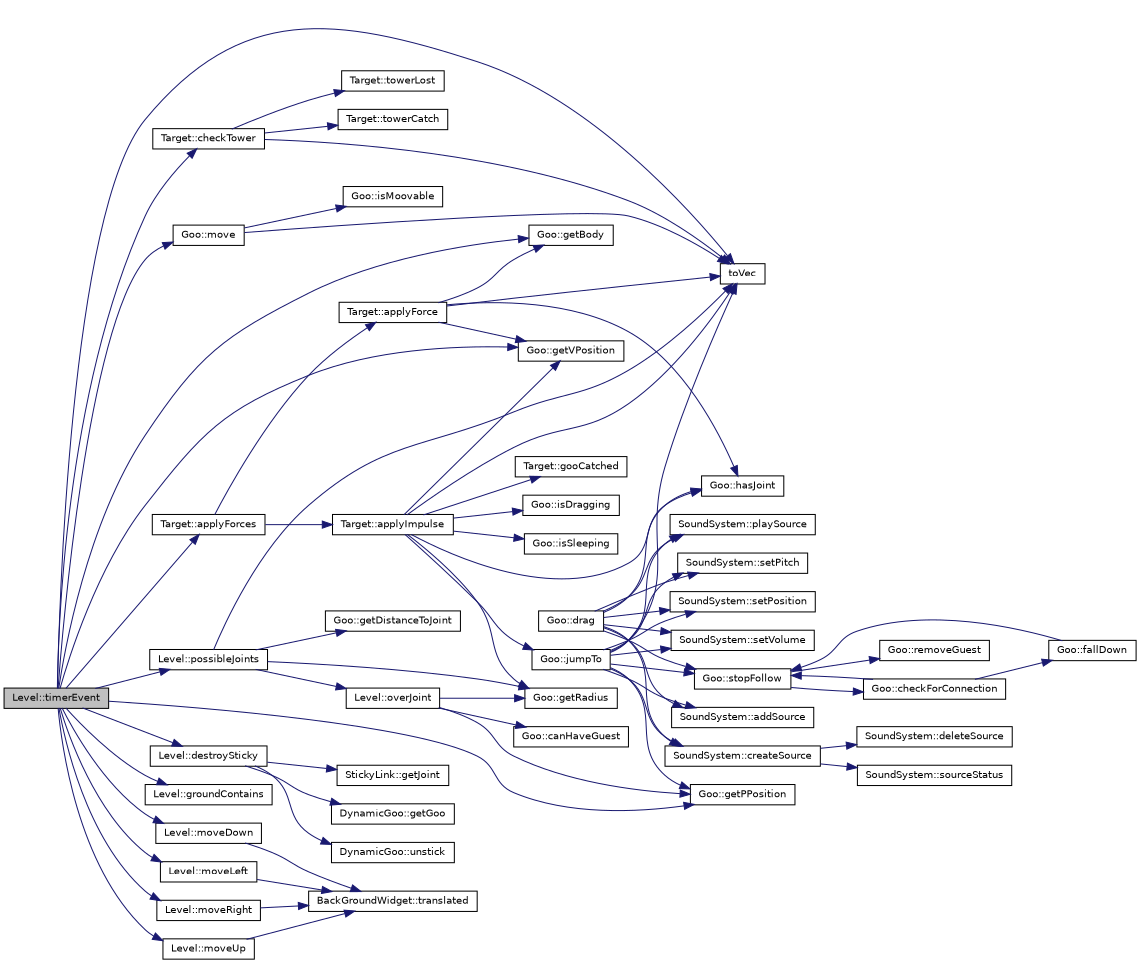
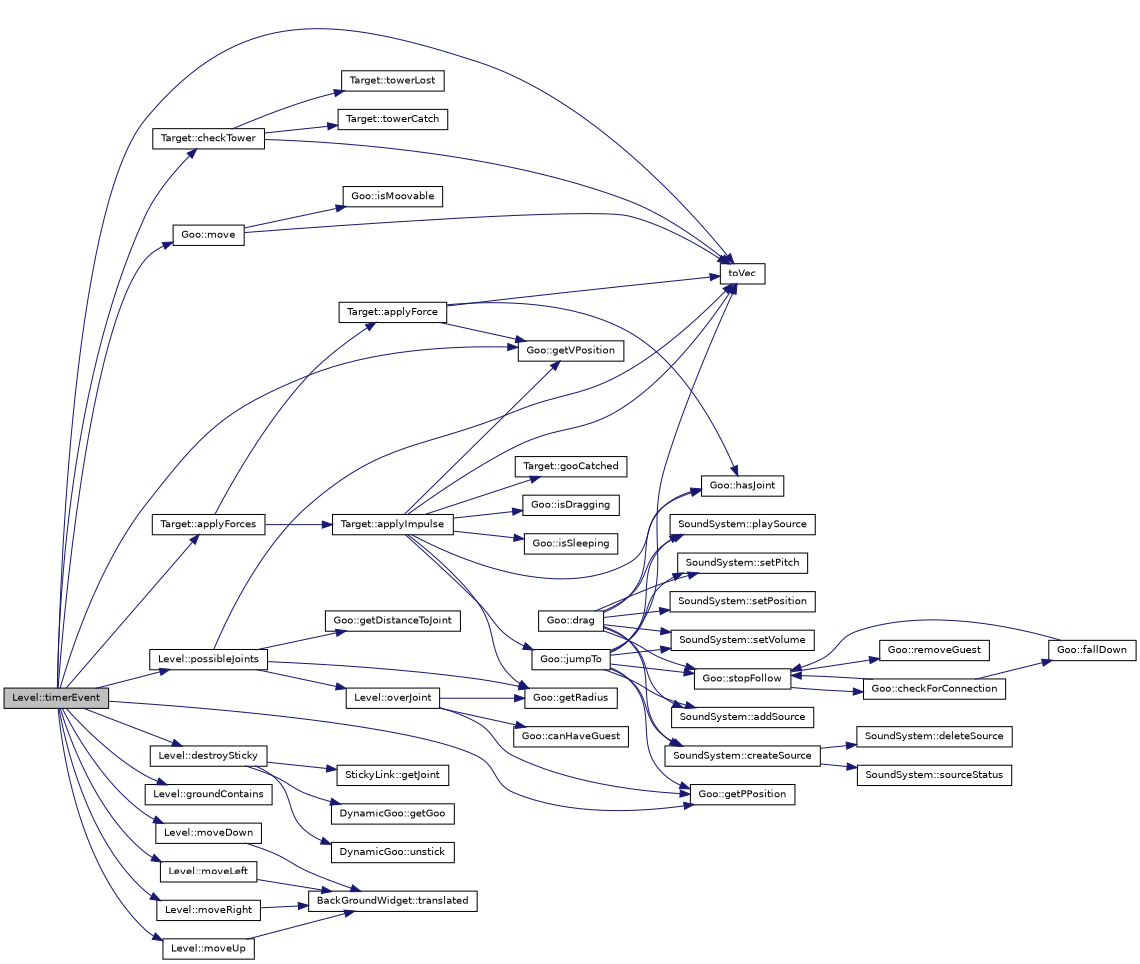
node "Goo::getBody": removed
edge "Goo::jumpTo" -> "SoundSystem::setPosition": removed
